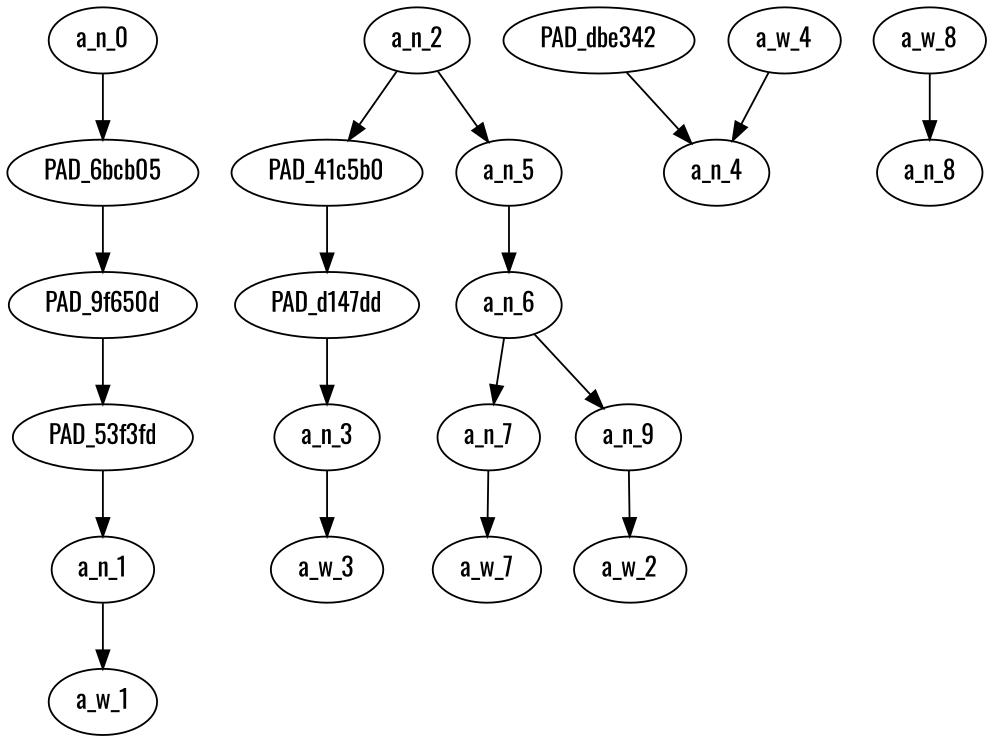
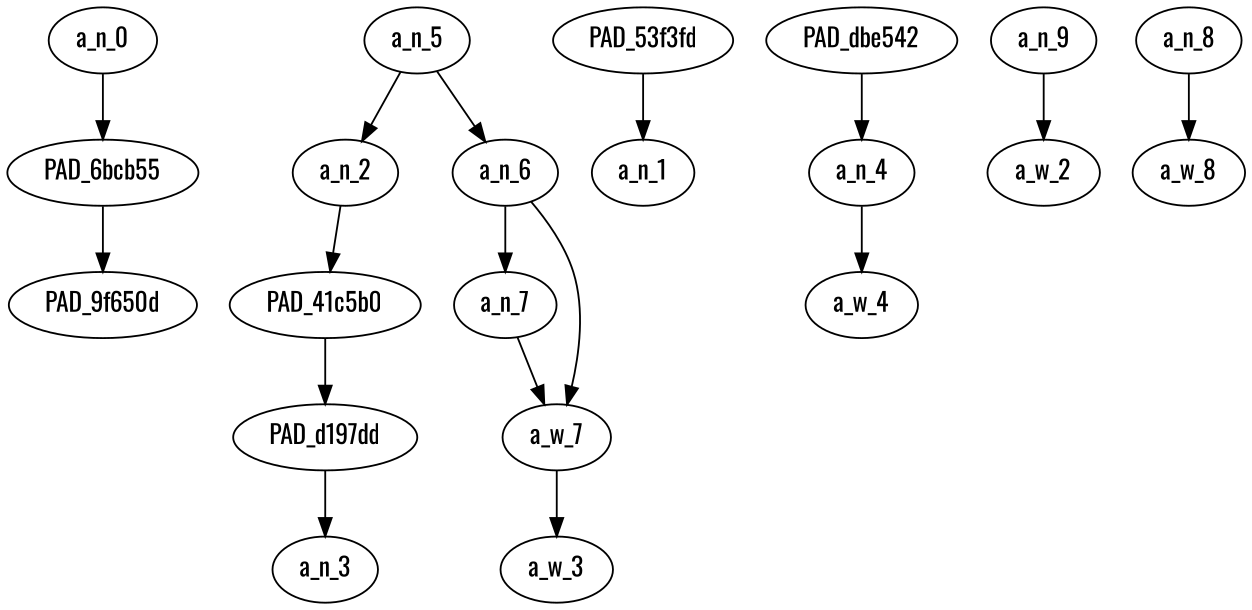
node "PAD_dbe342": label "PAD_dbe342" -> "PAD_dbe542"
edge "a_w_8" -> "a_n_8": reversed
edge "a_n_2" -> "a_n_5": reversed
edge "a_w_4" -> "a_n_4": reversed
node "PAD_6bcb05": label "PAD_6bcb05" -> "PAD_6bcb55"
node "PAD_d147dd": label "PAD_d147dd" -> "PAD_d197dd"
edge "PAD_9f650d" -> "PAD_53f3fd": removed
edge "a_n_6" -> "a_n_9": now "a_n_6" -> "a_w_7"
edge "a_n_3" -> "a_w_3": now "a_w_7" -> "a_w_3"
node "a_w_1": removed
